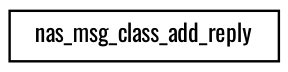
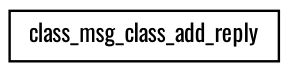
node "nas_msg_class_add_reply": label "nas_msg_class_add_reply" -> "class_msg_class_add_reply"
